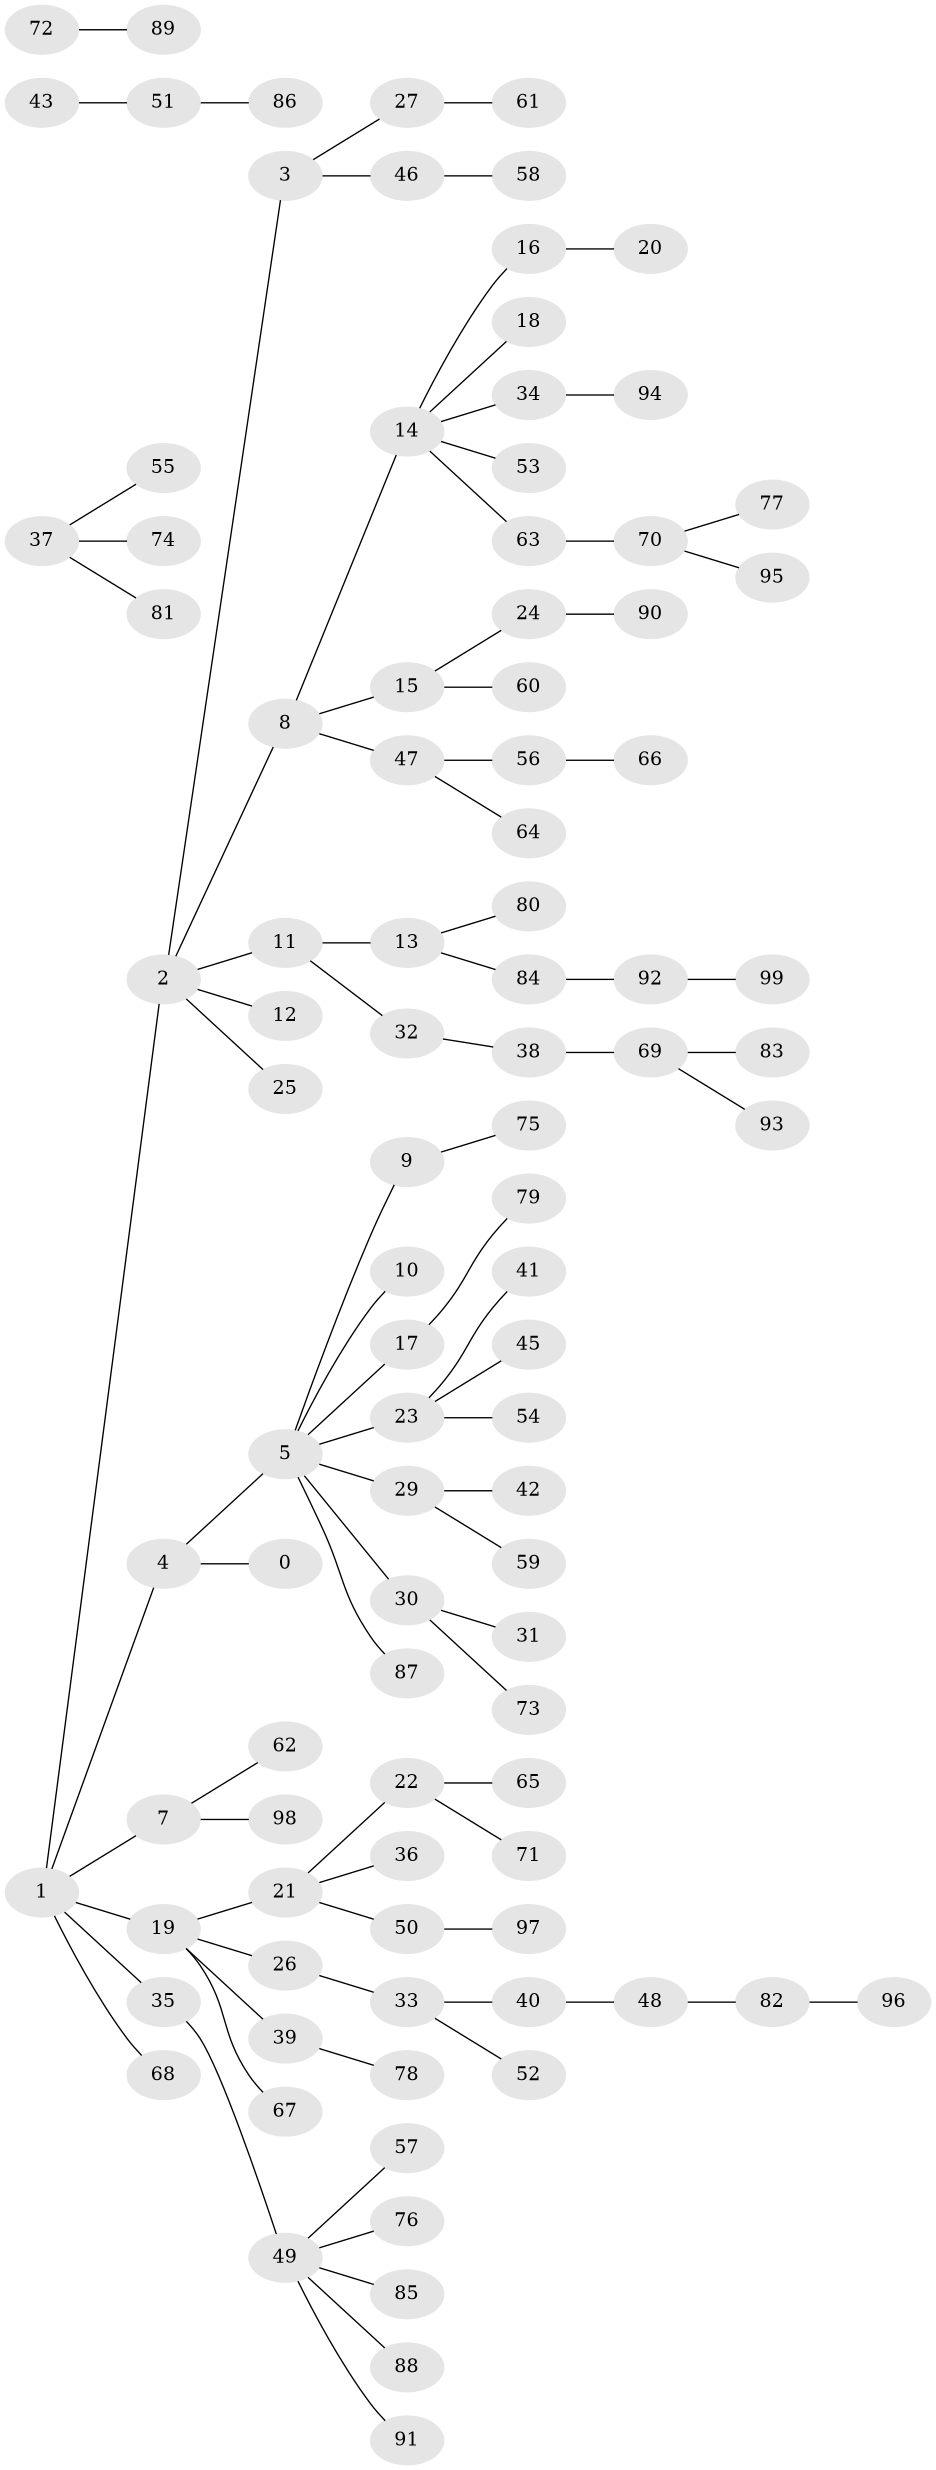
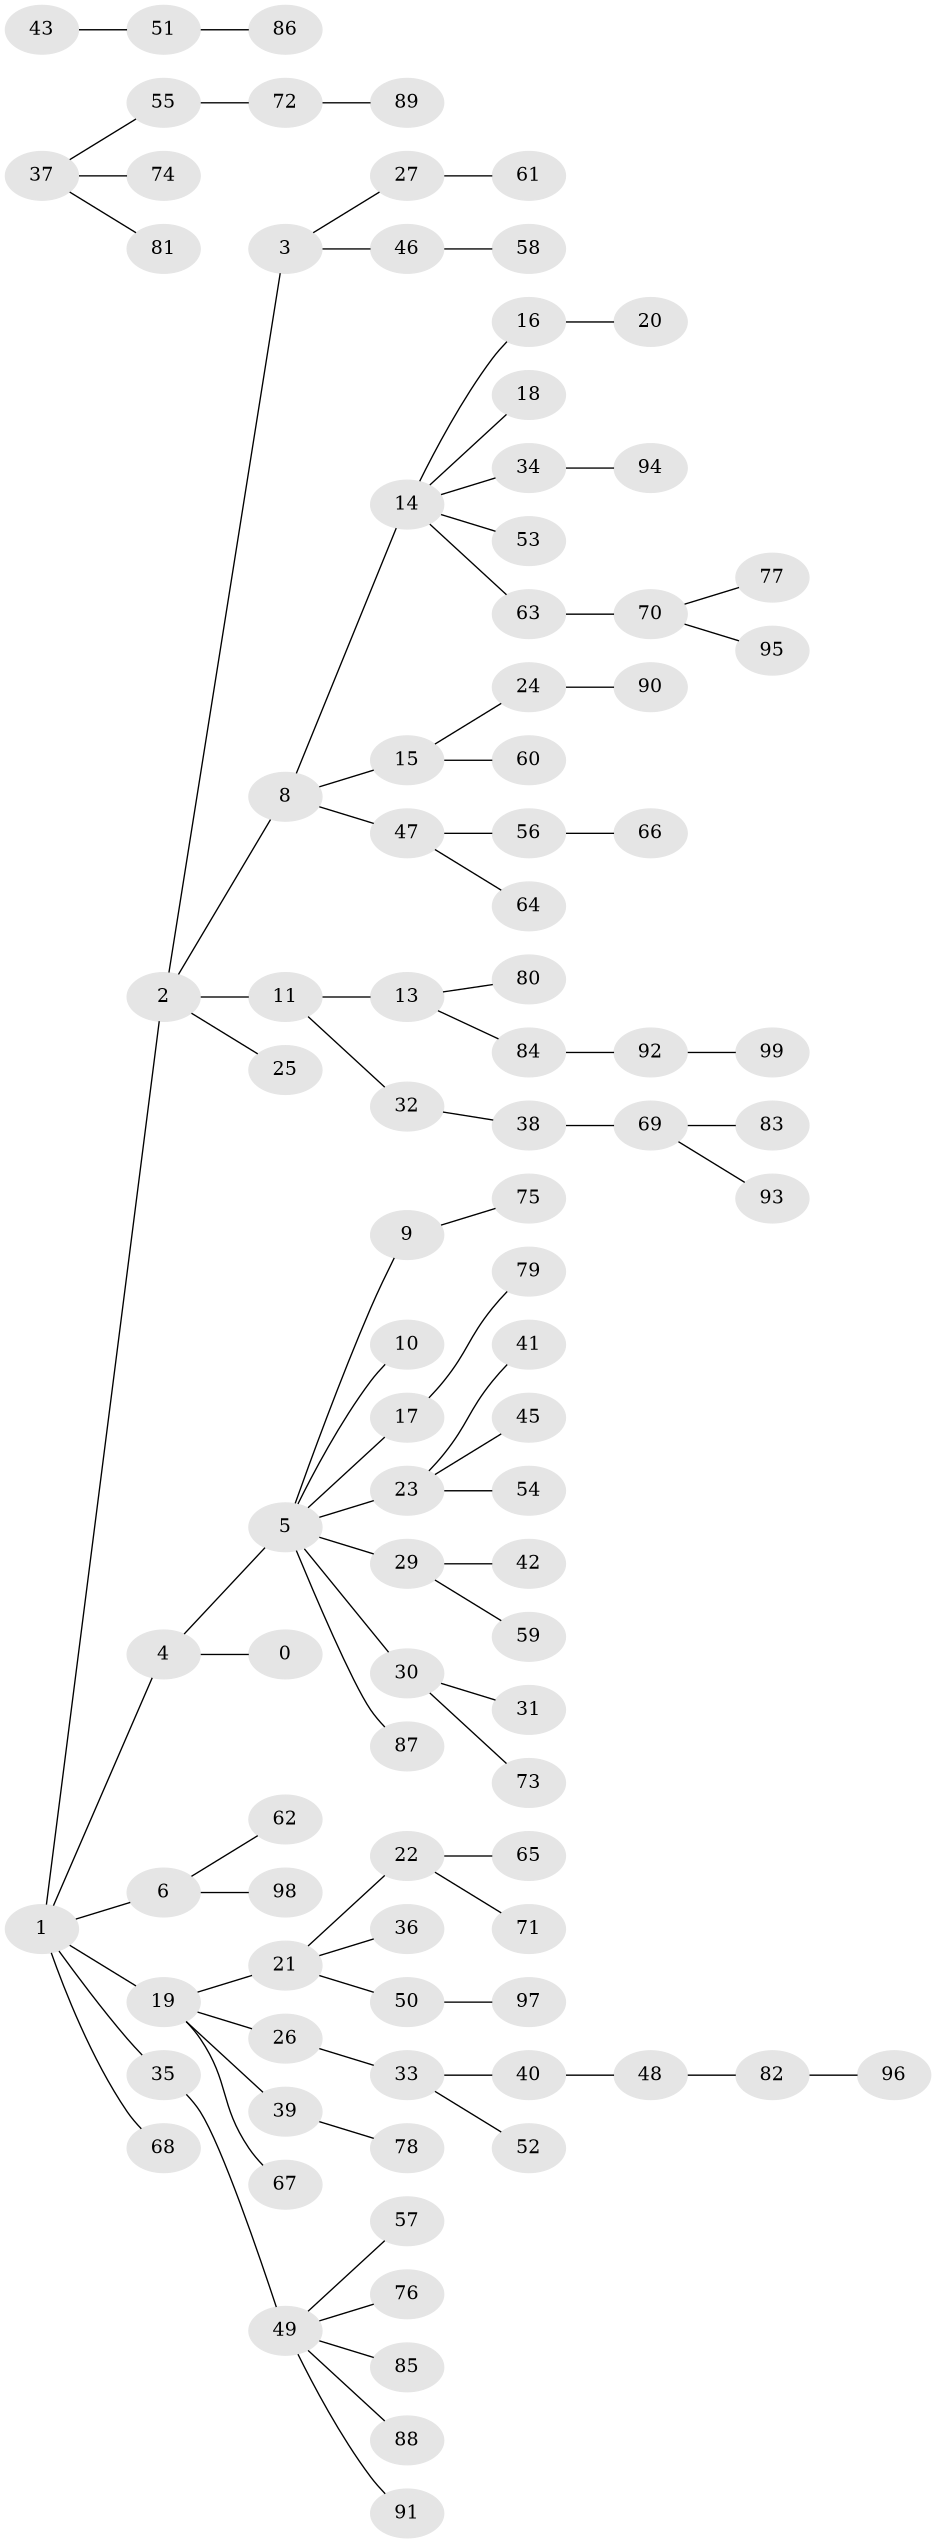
edge "55" -- "72": added
node "12": removed
node "7": label "7" -> "6"
